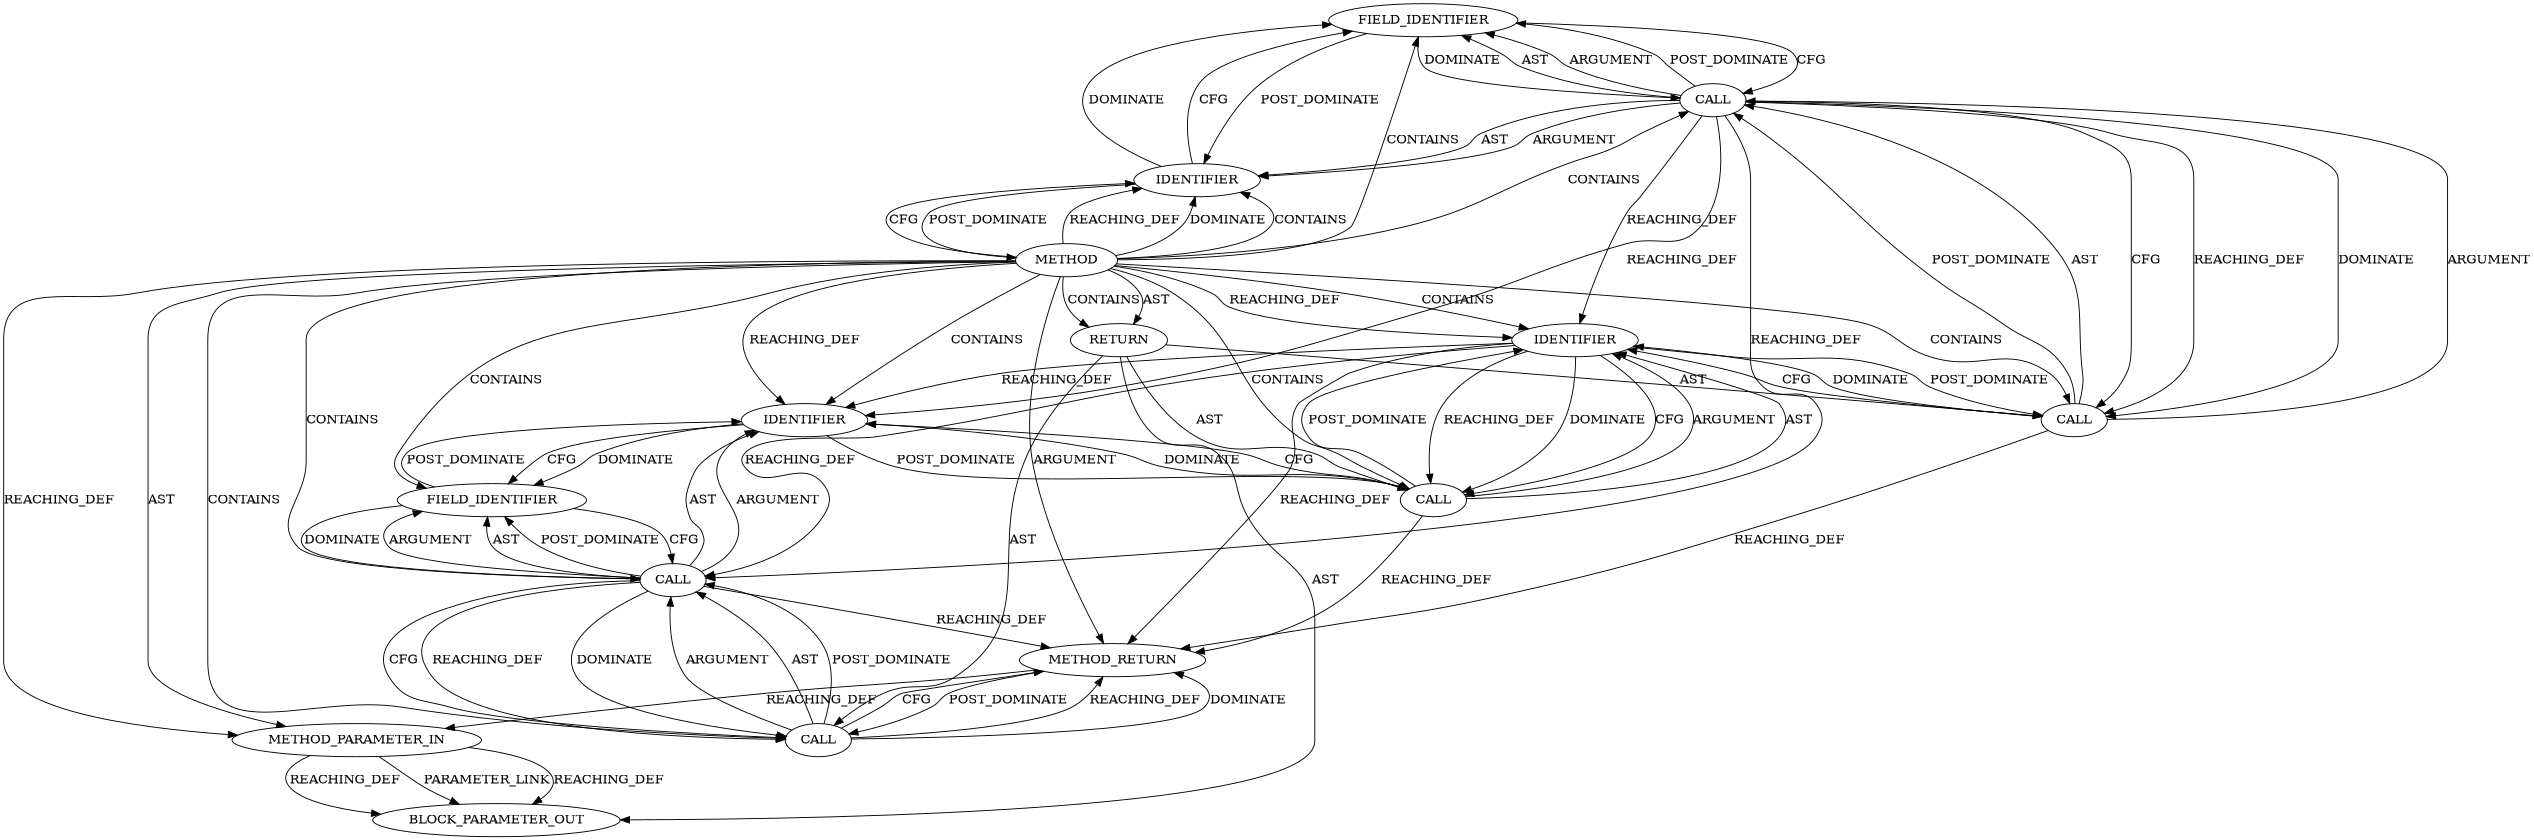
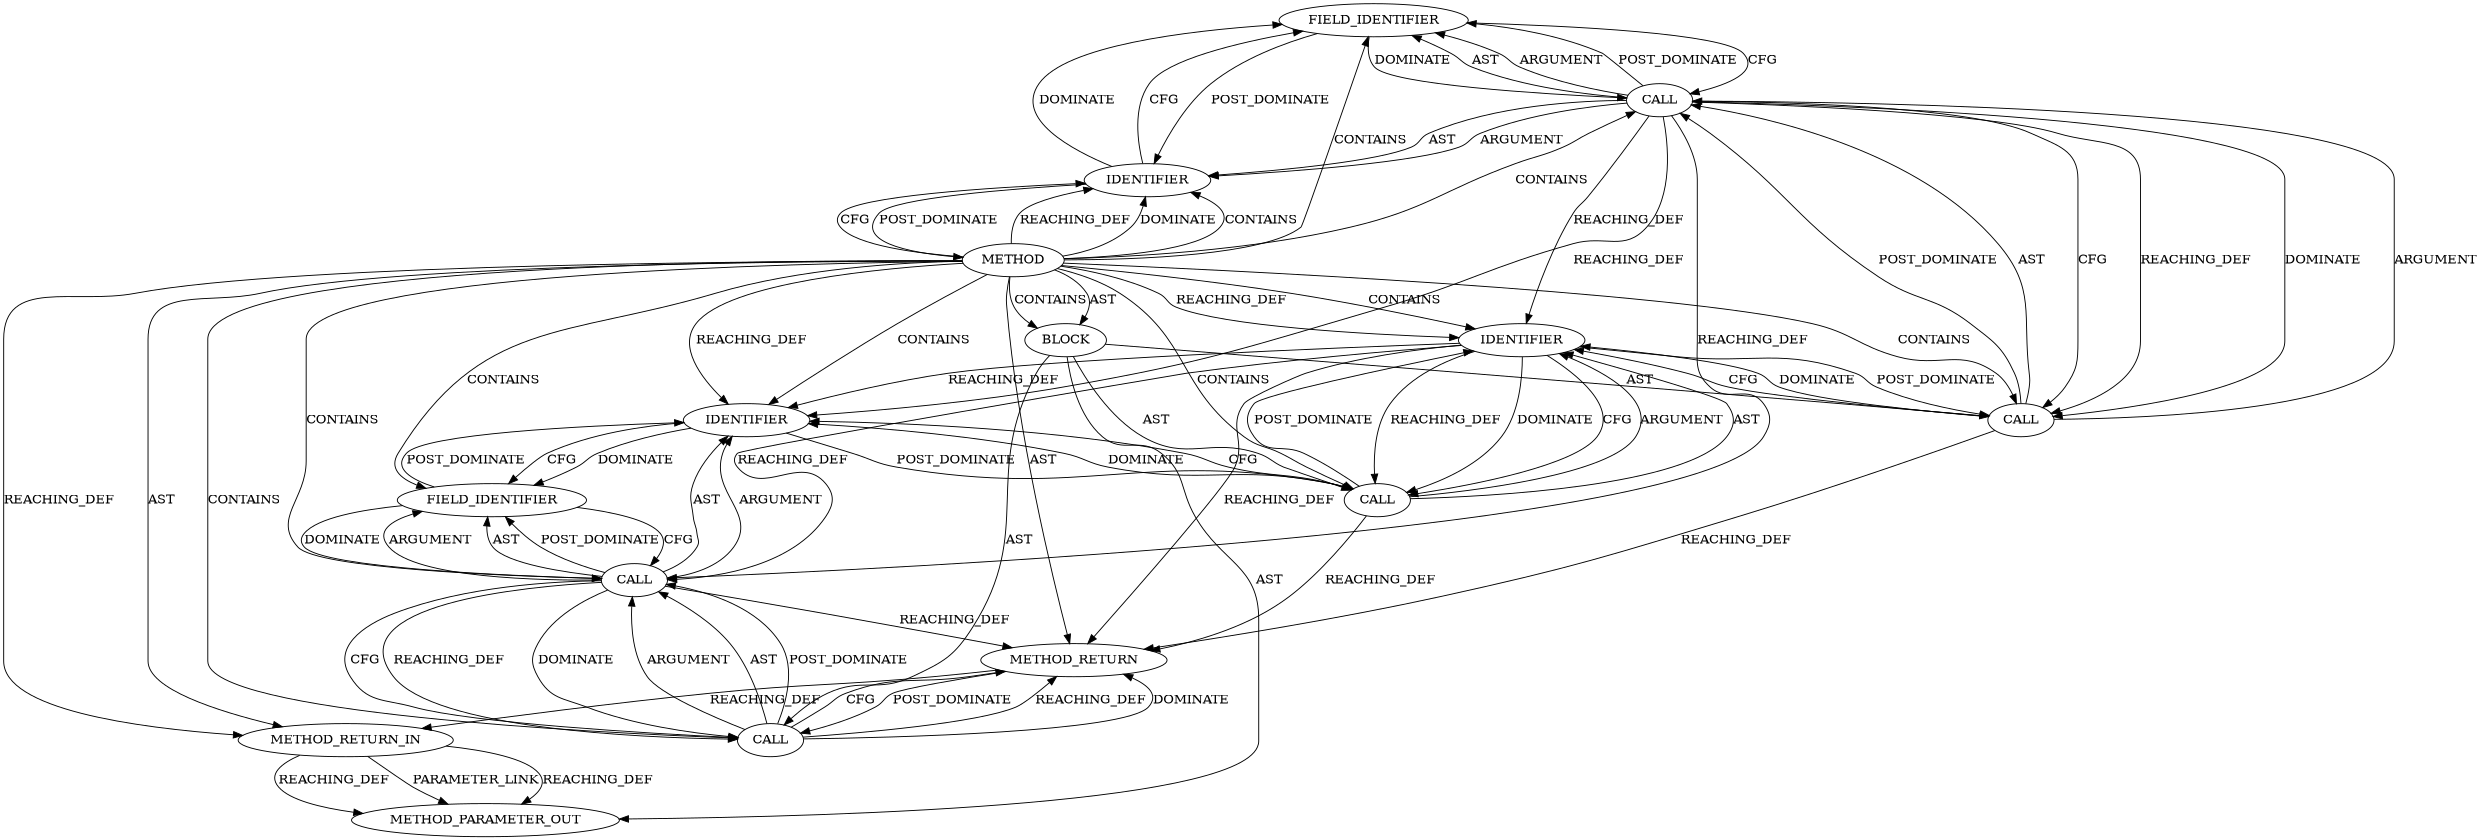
node "RETURN": label "RETURN" -> "BLOCK"
edge "METHOD" -> "METHOD_RETURN": label "ARGUMENT" -> "AST"
node "METHOD_PARAMETER_IN": label "METHOD_PARAMETER_IN" -> "METHOD_RETURN_IN"
node "BLOCK_PARAMETER_OUT": label "BLOCK_PARAMETER_OUT" -> "METHOD_PARAMETER_OUT"
